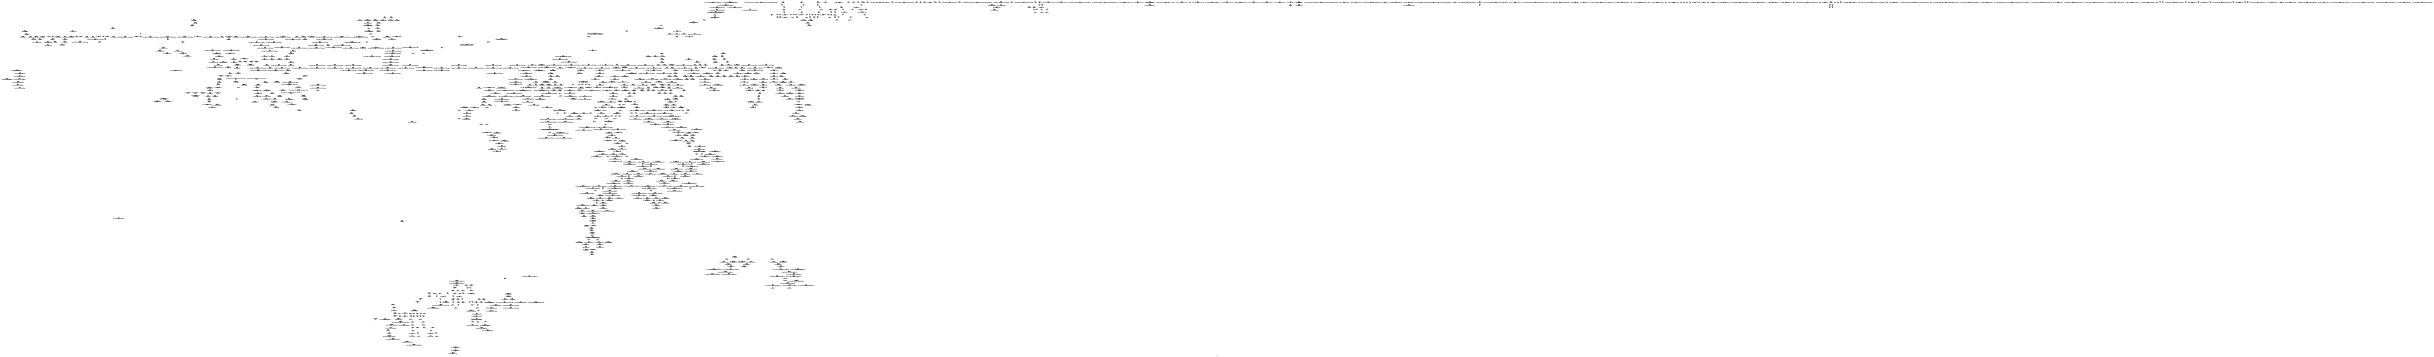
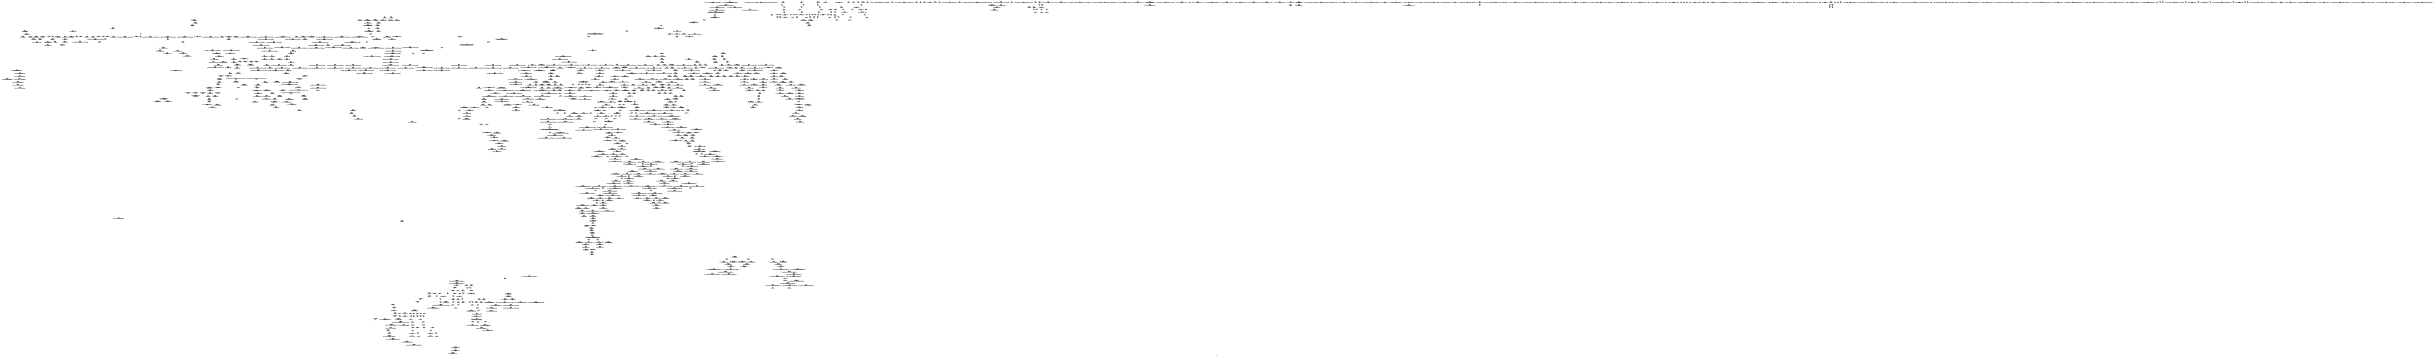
node "NodeID: 205": removed
